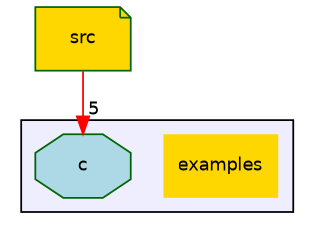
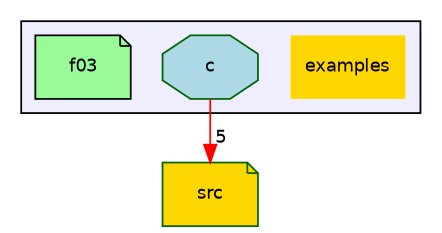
node "f03": added
edge "src" -> "c": reversed
